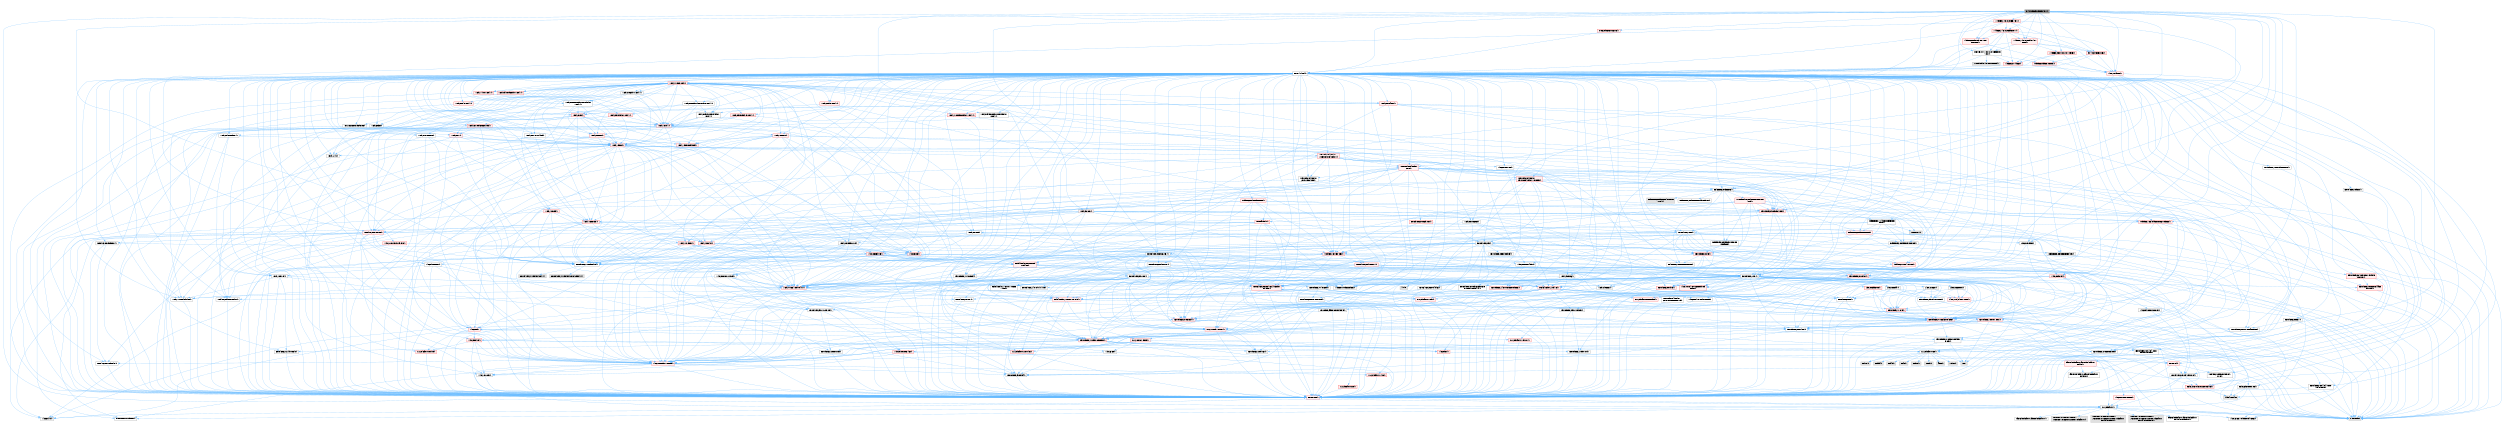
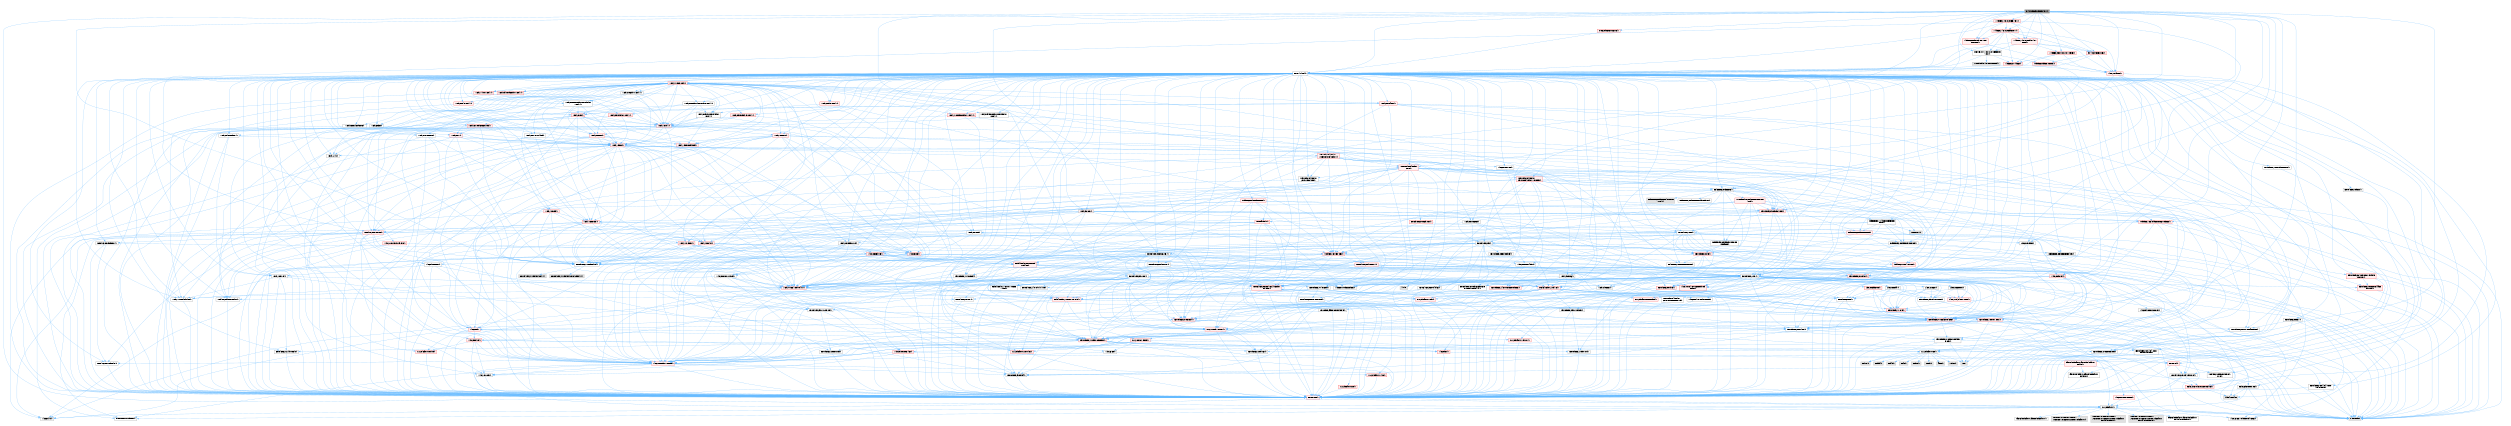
node "VarArgs/CapsuleShape.h": label "VarArgs/CapsuleShape.h" -> "Math/CapsuleShape.h"
